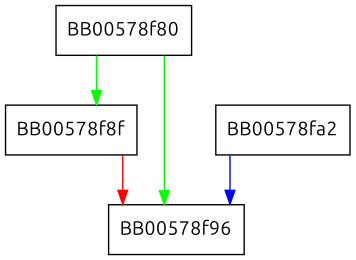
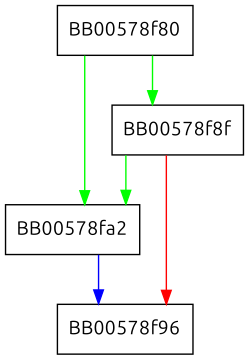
edge "BB00578f80" -> "BB00578f96": now "BB00578f80" -> "BB00578fa2"
edge "BB00578f8f" -> "BB00578fa2": added
